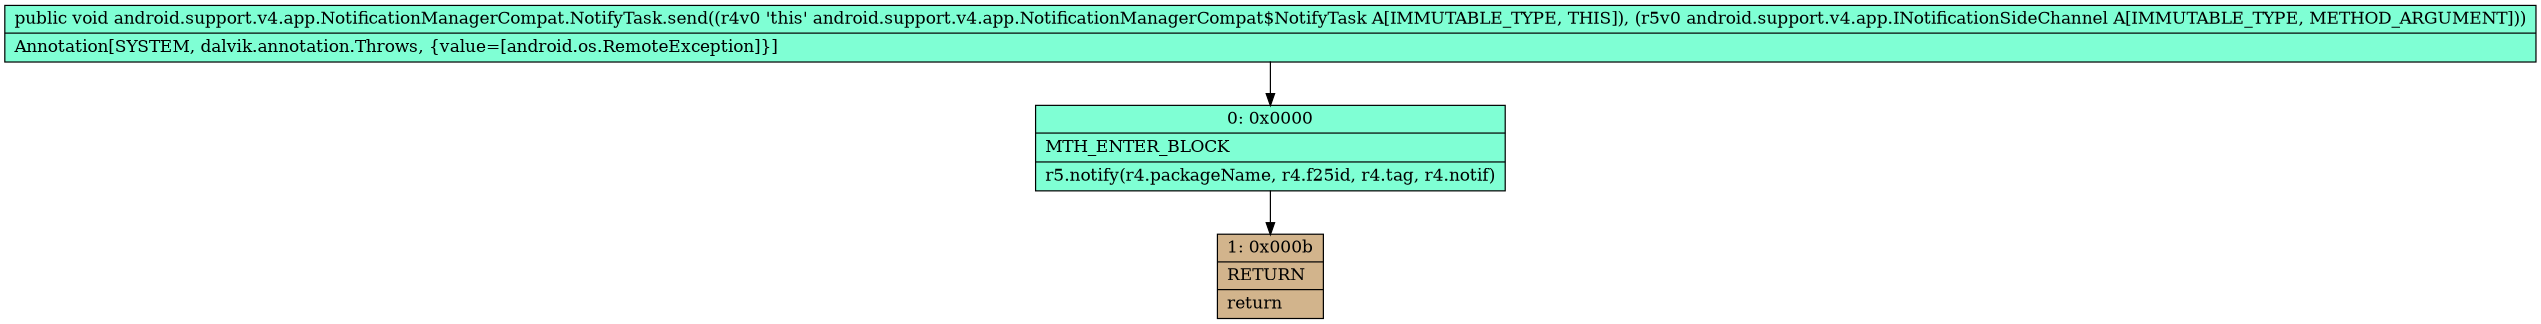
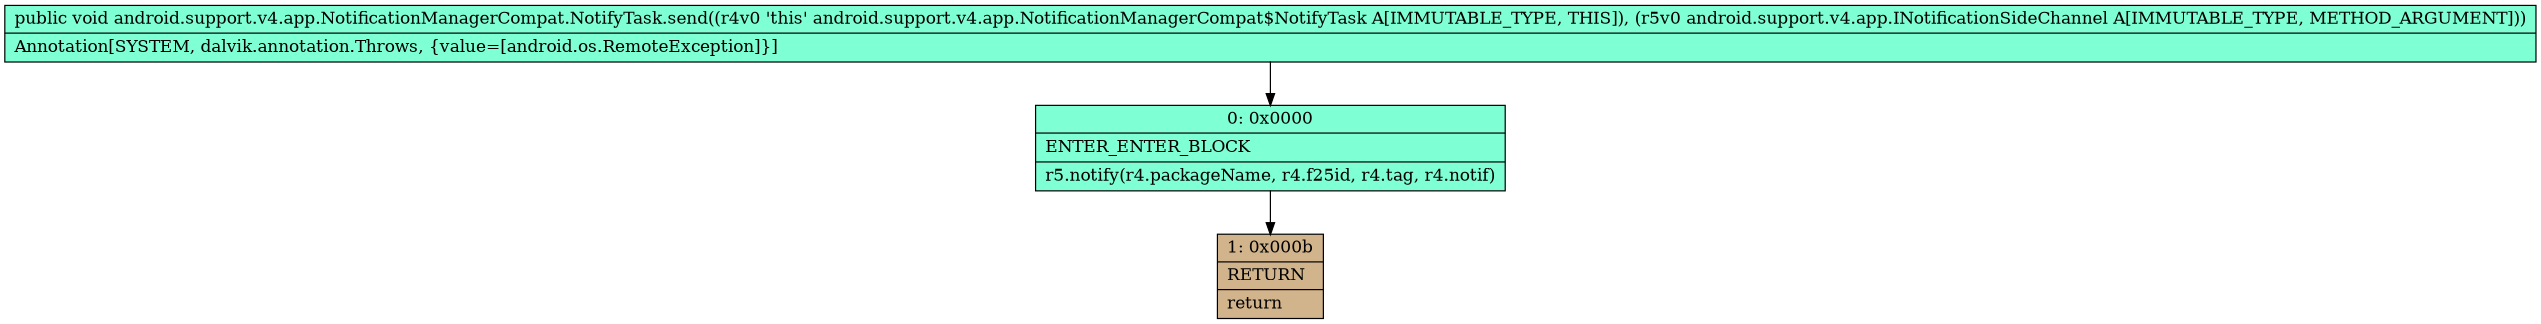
node "0: 0x0000": text "MTH_ENTER_BLOCK" -> "ENTER_ENTER_BLOCK"
